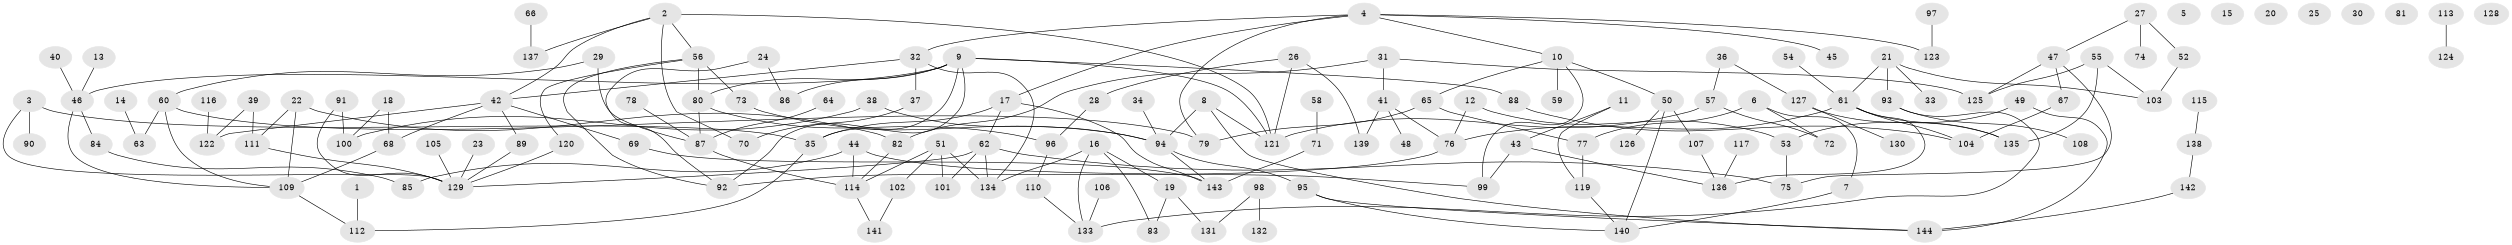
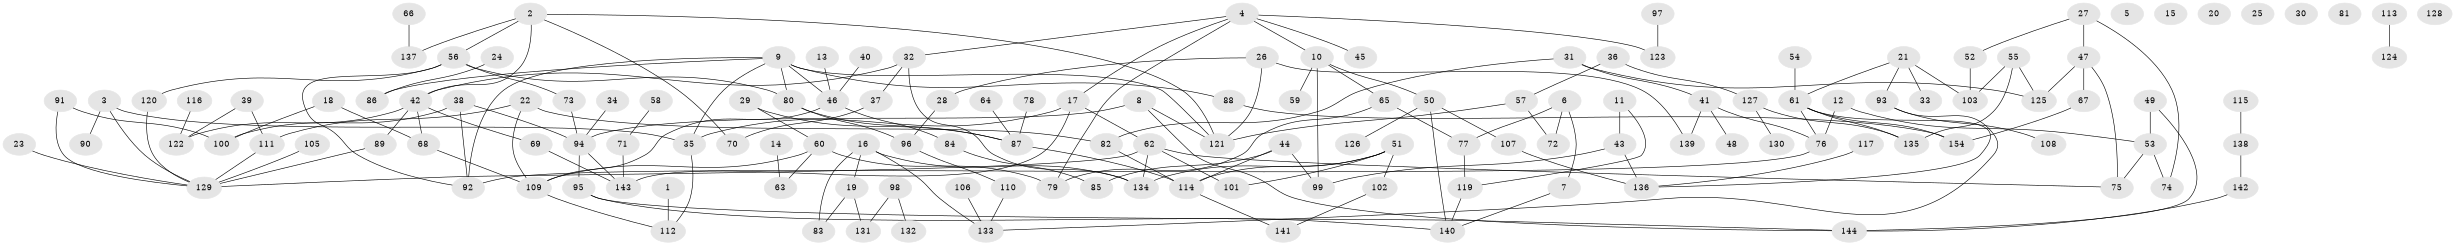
edge "24" -- "92": now "38" -- "92"
node "104": label "104" -> "154"
edge "53" -- "74": added
